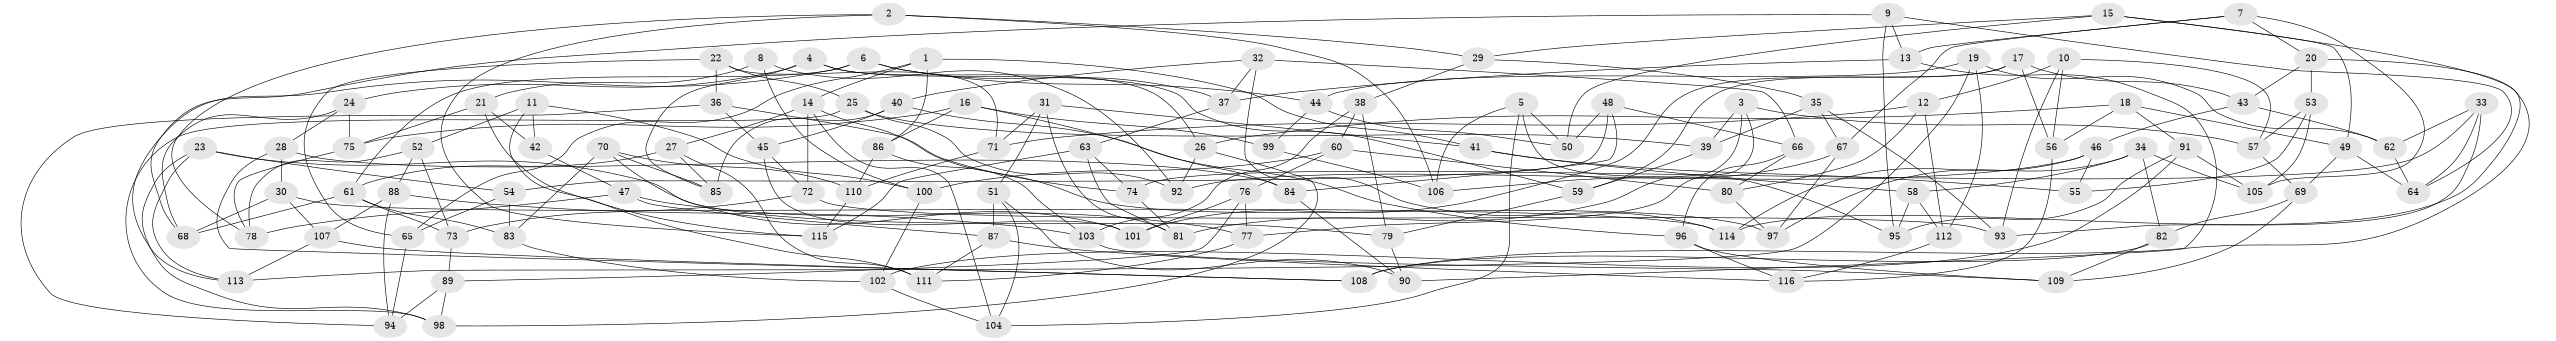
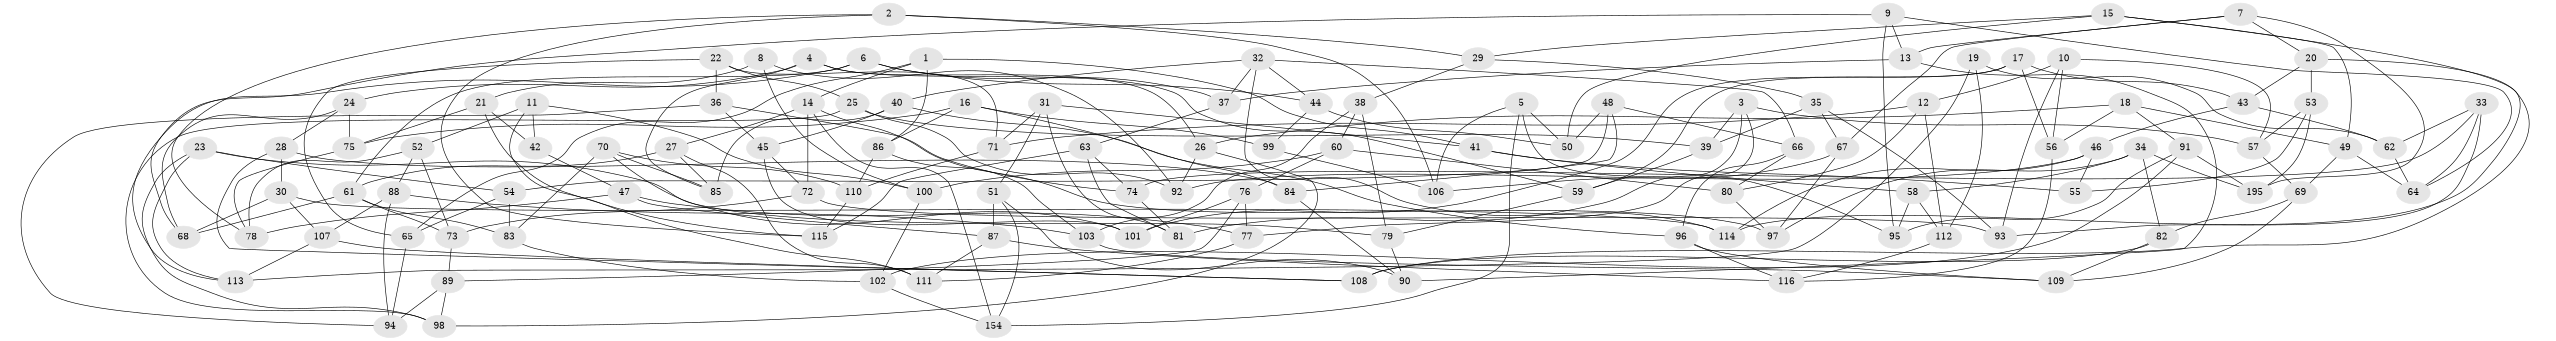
edge "19" -- "44": now "32" -- "44"
node "105": label "105" -> "195"
node "104": label "104" -> "154"
